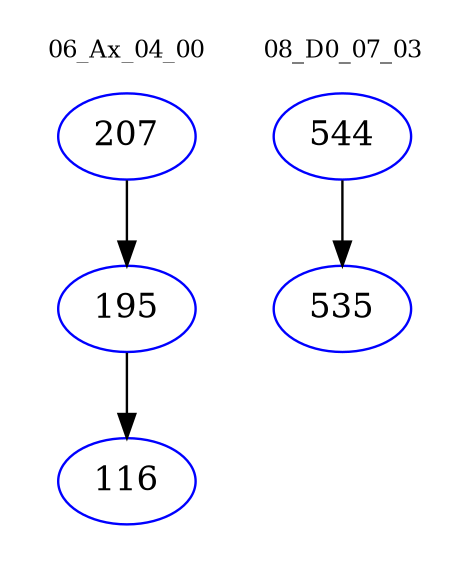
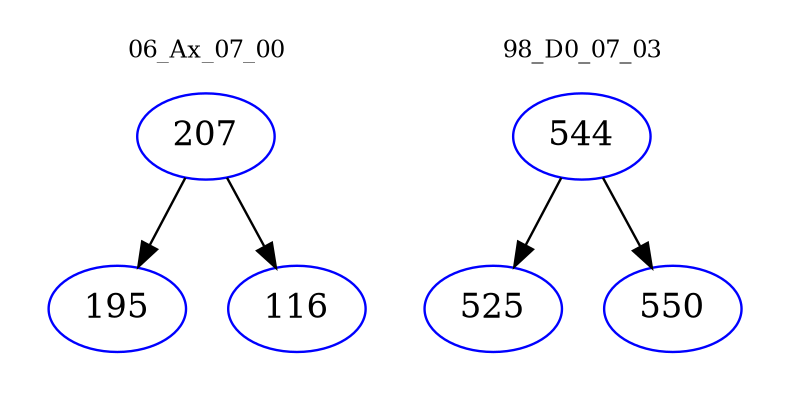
cluster "06_Ax_04_00": label "06_Ax_04_00" -> "06_Ax_07_00"
cluster "08_D0_07_03": label "08_D0_07_03" -> "98_D0_07_03"
node "535": label "535" -> "525"
node "550": added
edge "195" -> "116": now "207" -> "116"
